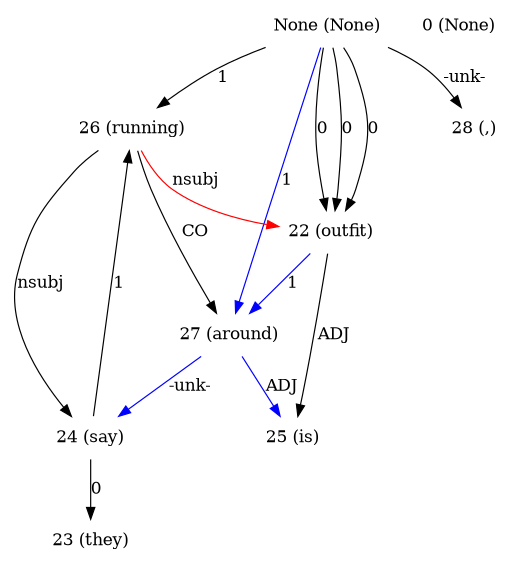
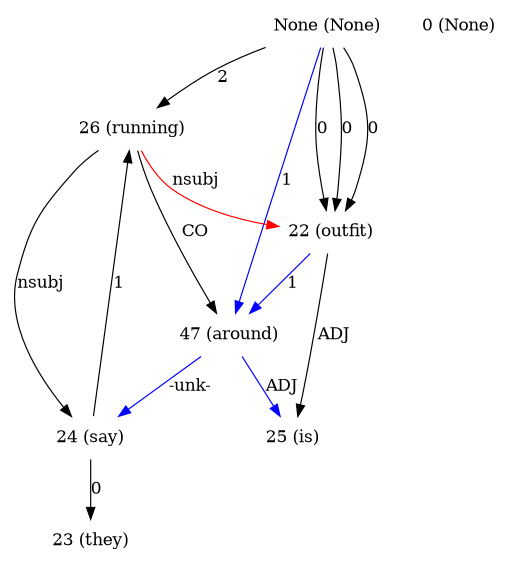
edge "None (None)" -> "26 (running)": label "1" -> "2"
node "28 (,)": removed
node "27 (around)": label "27 (around)" -> "47 (around)"
